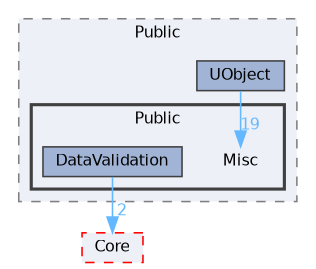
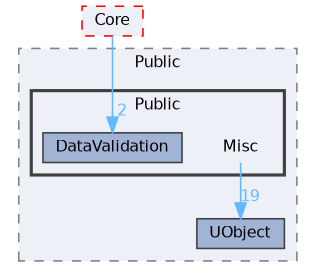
edge "UObject" -> "Misc": reversed
edge "DataValidation" -> "Core": reversed
